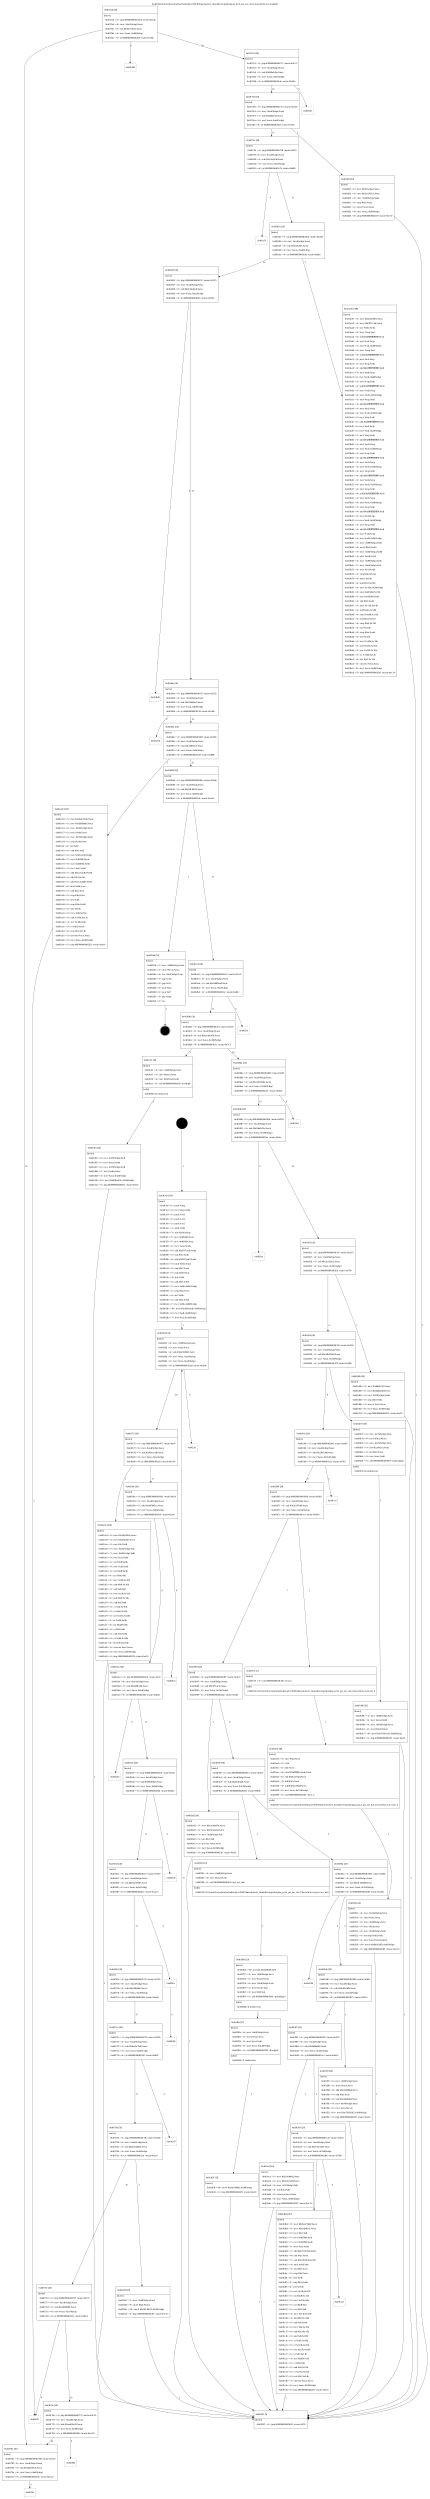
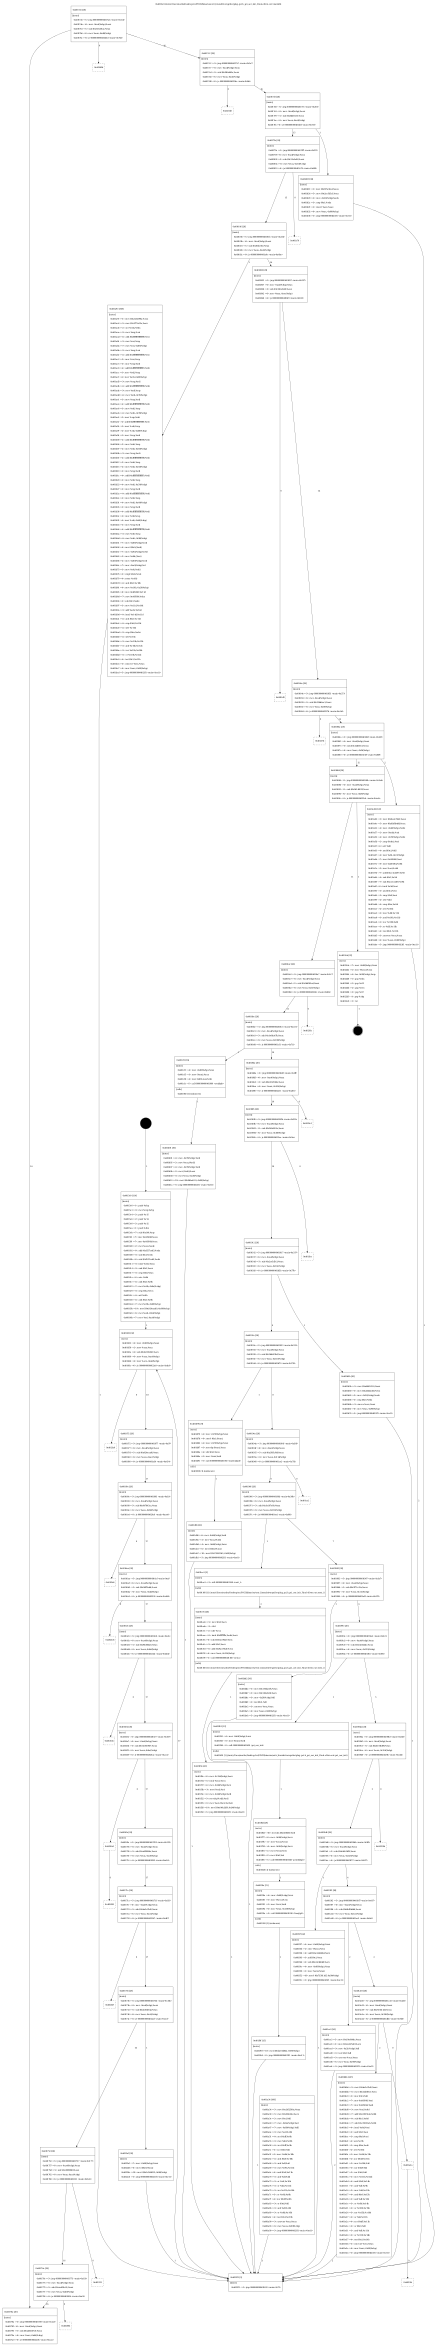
edge "0x401672 [28]" -> "0x401a34 [106]": removed, label "1"
edge "0x401e49 [122]" -> "0x402121": now "0x401e49 [122]" -> "0x4023f1 [5]"
edge "0x40178a [28]" -> "0x40228c": now "0x401a2a" -> "0x40228c"
